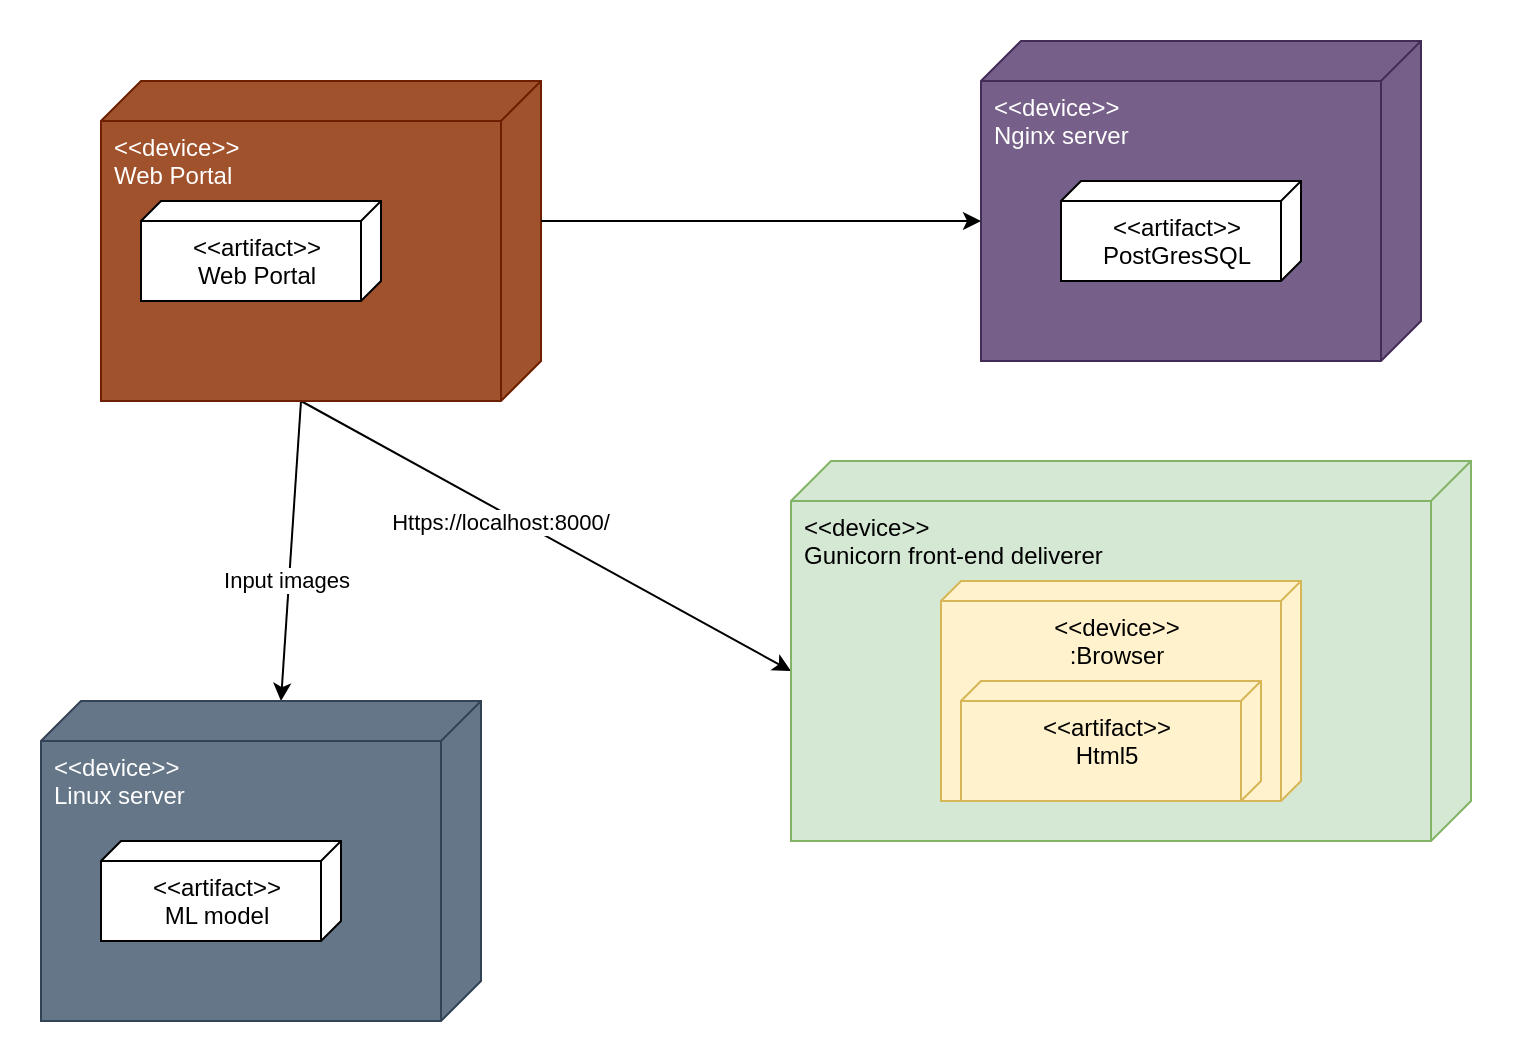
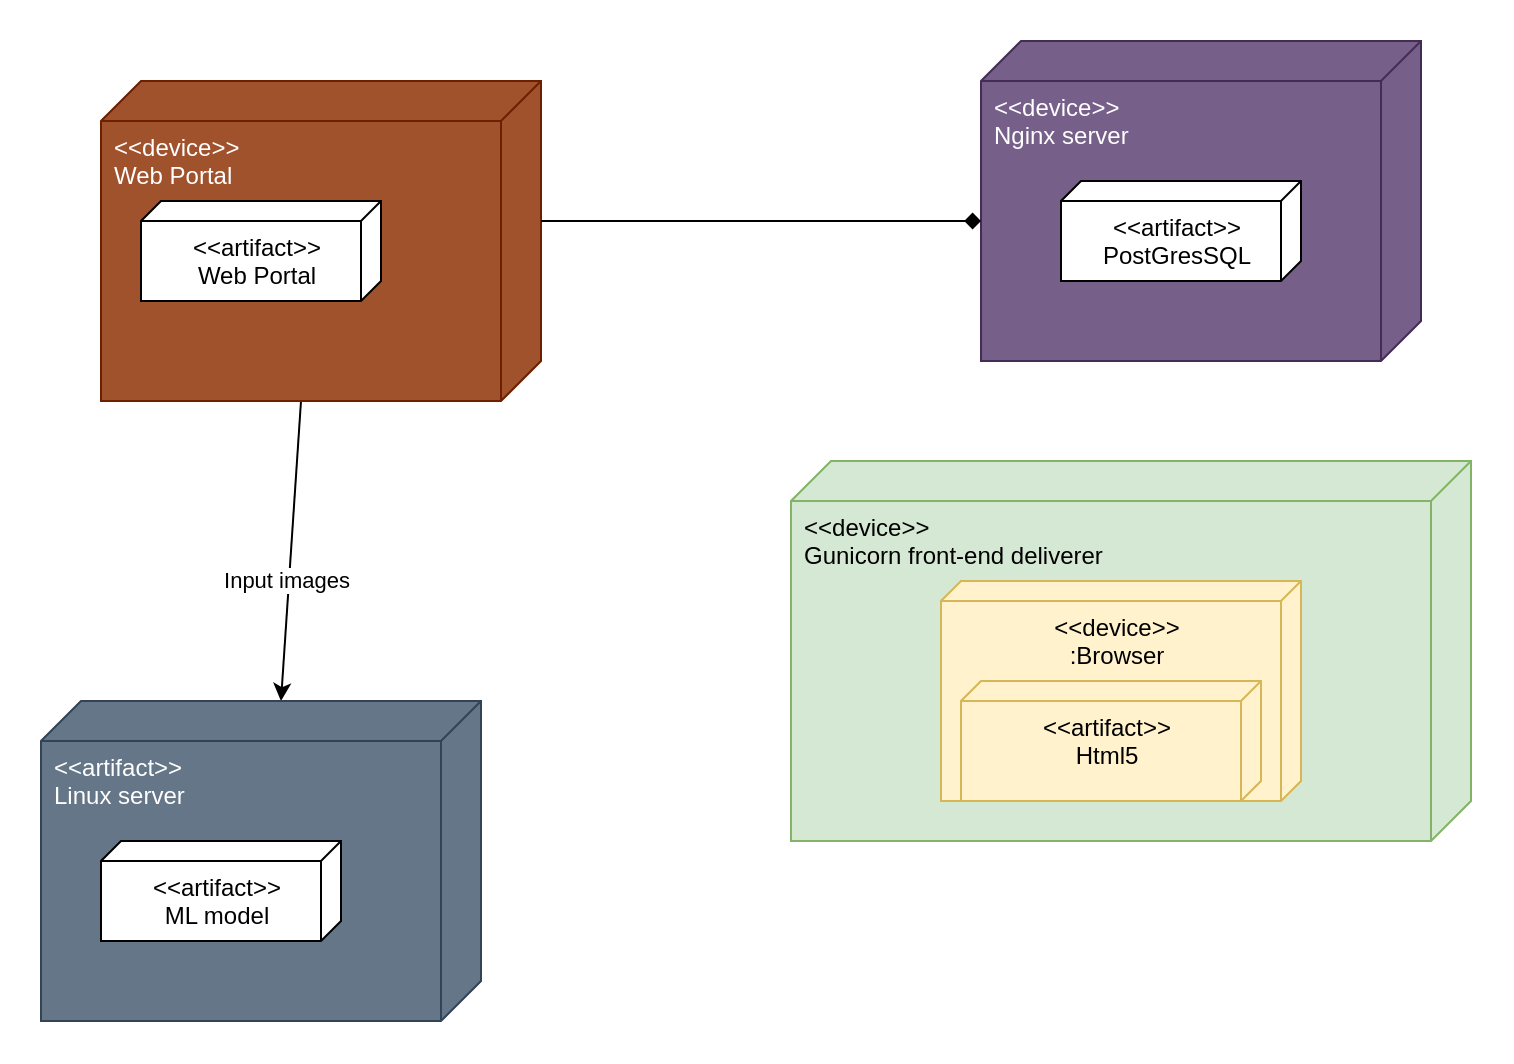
edge "<<device>> Web Portal" -> "<<device>> Nginx server": arrowhead classic -> diamond
edge "<<device>> Web Portal" -> "<<device>> Gunicorn front-end deliverer": removed, label "Https://localhost:8000/"
node "<<device>> Linux server": label "<<device>> Linux server" -> "<<artifact>> Linux server"
